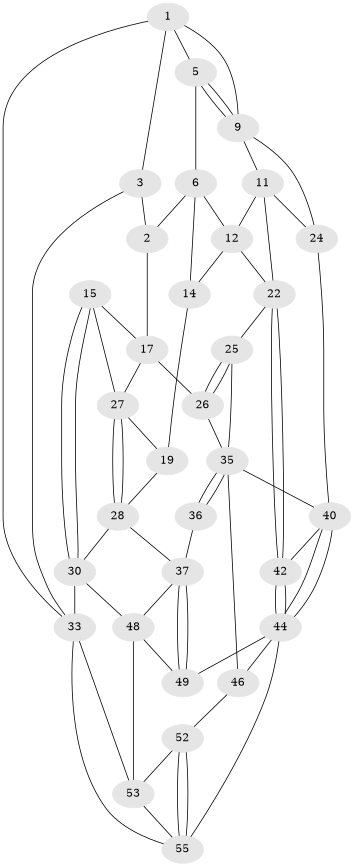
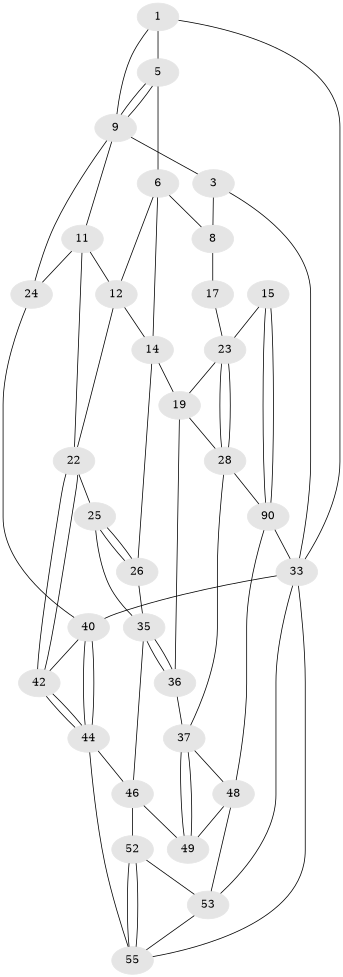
edge "1" -- "3": now "9" -- "3"
node "2": label "2" -> "8"
edge "15" -- "17": removed
edge "17" -- "26": now "14" -- "26"
node "27": label "27" -> "23"
edge "35" -- "40": now "33" -- "40"
edge "19" -- "36": added
node "30": label "30" -> "90"
edge "44" -- "49": now "46" -- "49"
